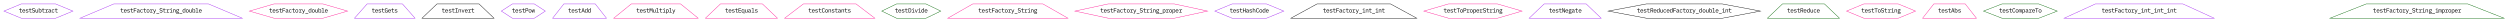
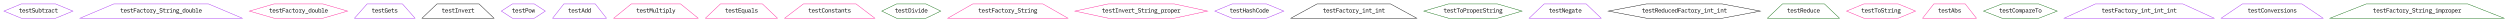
node "testFactory_String_proper": label "testFactory_String_proper" -> "testInvert_String_proper"
node "testToProperString": color deeppink -> darkgreen
node "testReducedFactory_double_int": label "testReducedFactory_double_int" -> "testReducedFactory_int_int"
node "testConversions": added
